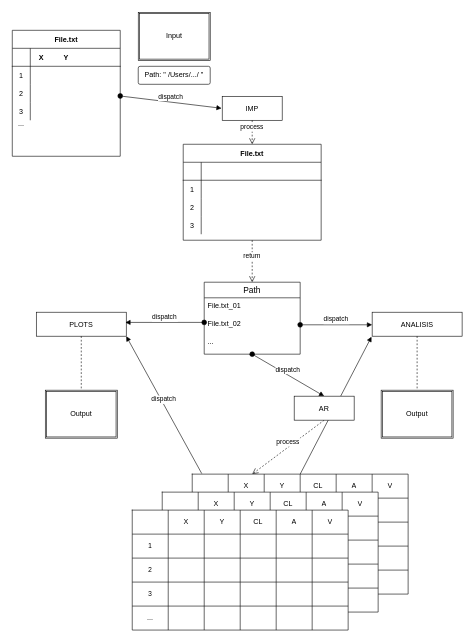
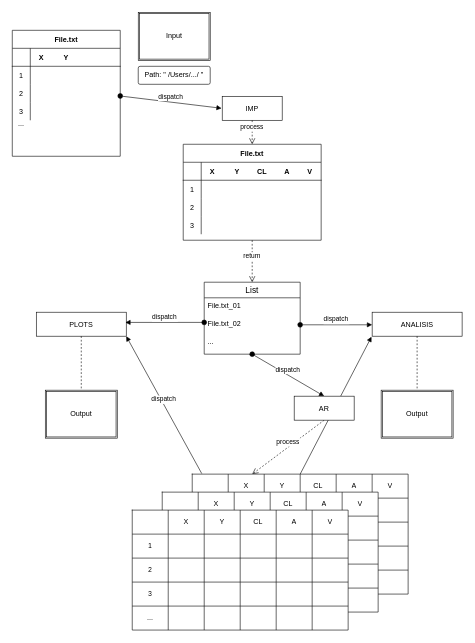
node "X Y CL A V": added
node "Path": label "Path" -> "List"
